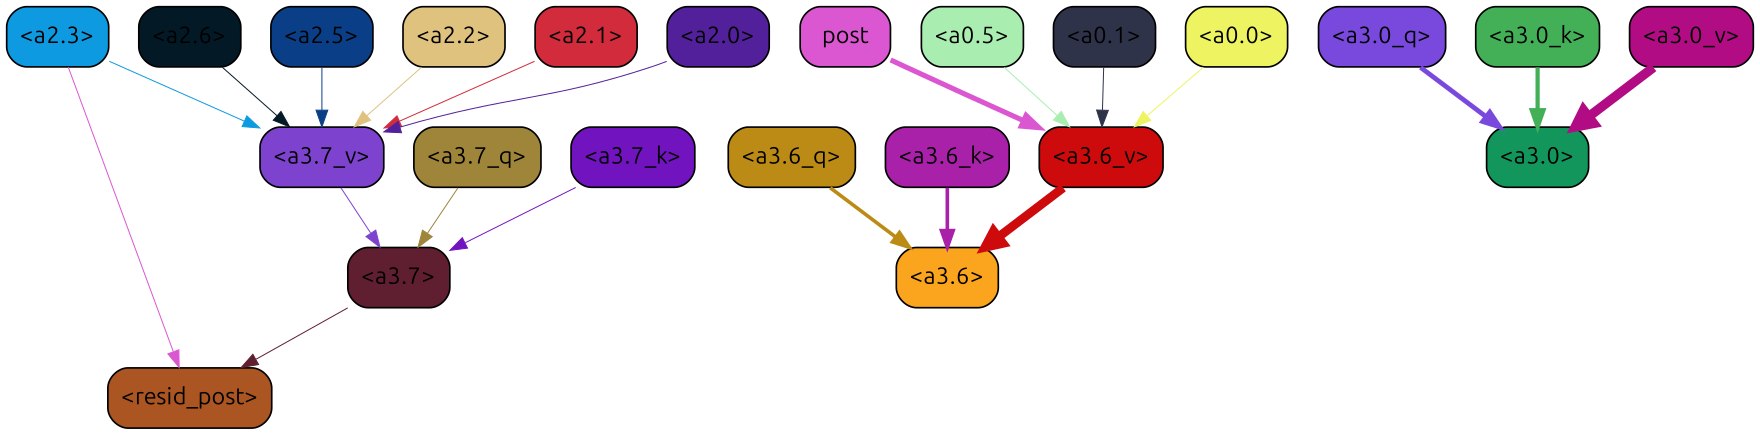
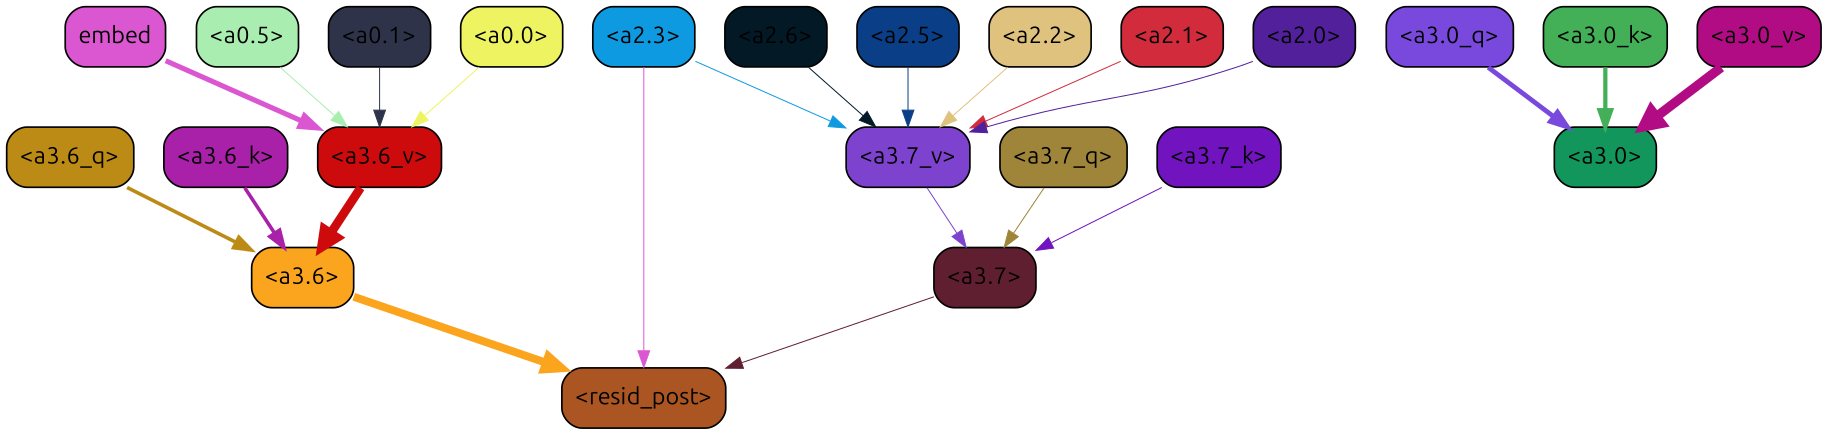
node "post": label "post" -> "embed"
edge "<a3.6>" -> "<resid_post>": added
